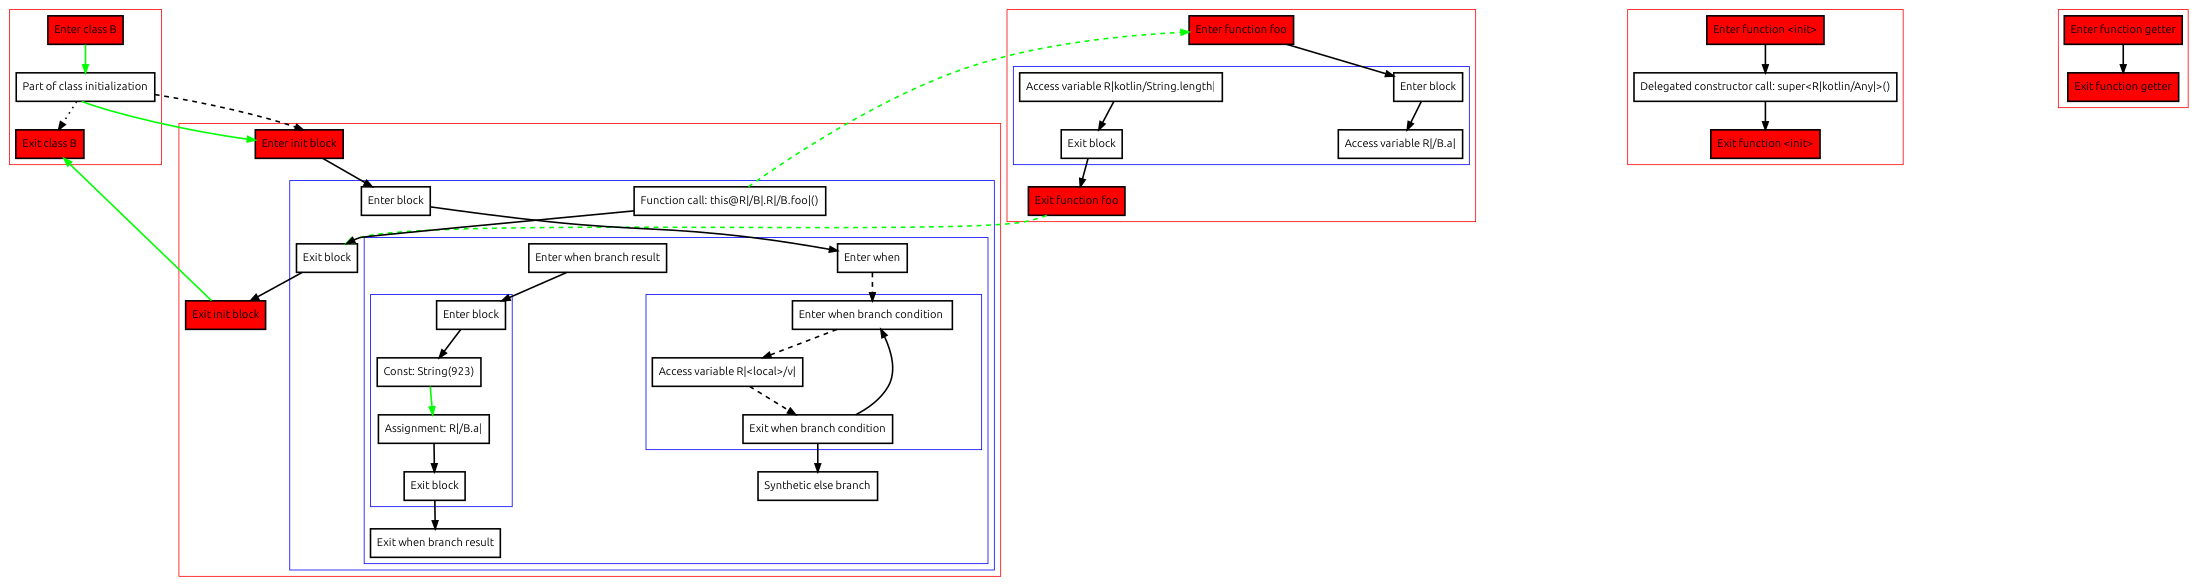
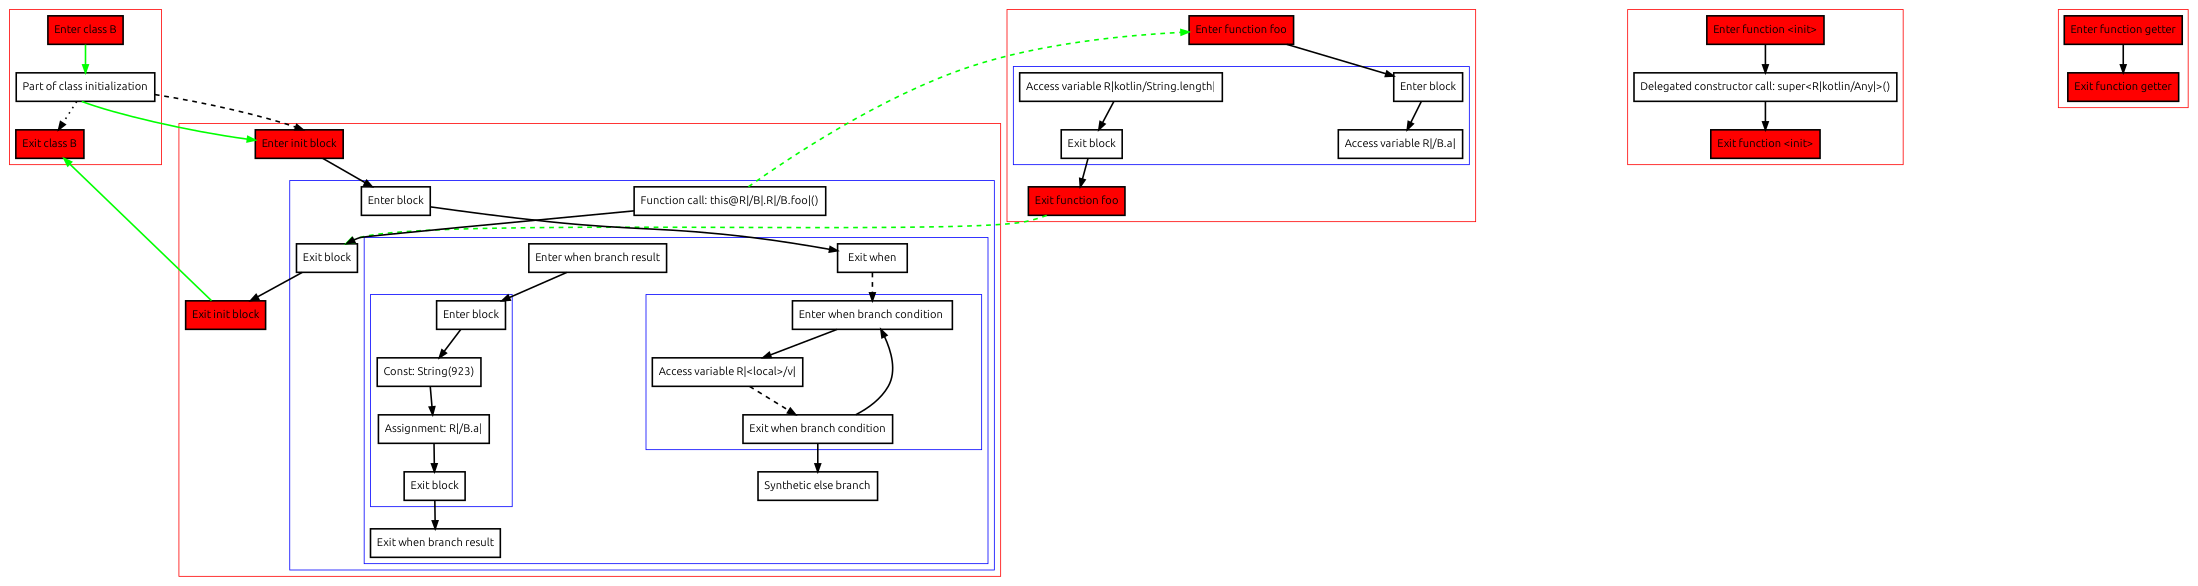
node "Enter when": label "Enter when" -> "Exit when"
edge "Enter when branch condition" -> "Access variable R|<local>/v|": style dashed -> solid
edge "Const: String(923)" -> "Assignment: R|/B.a|": color green -> black
